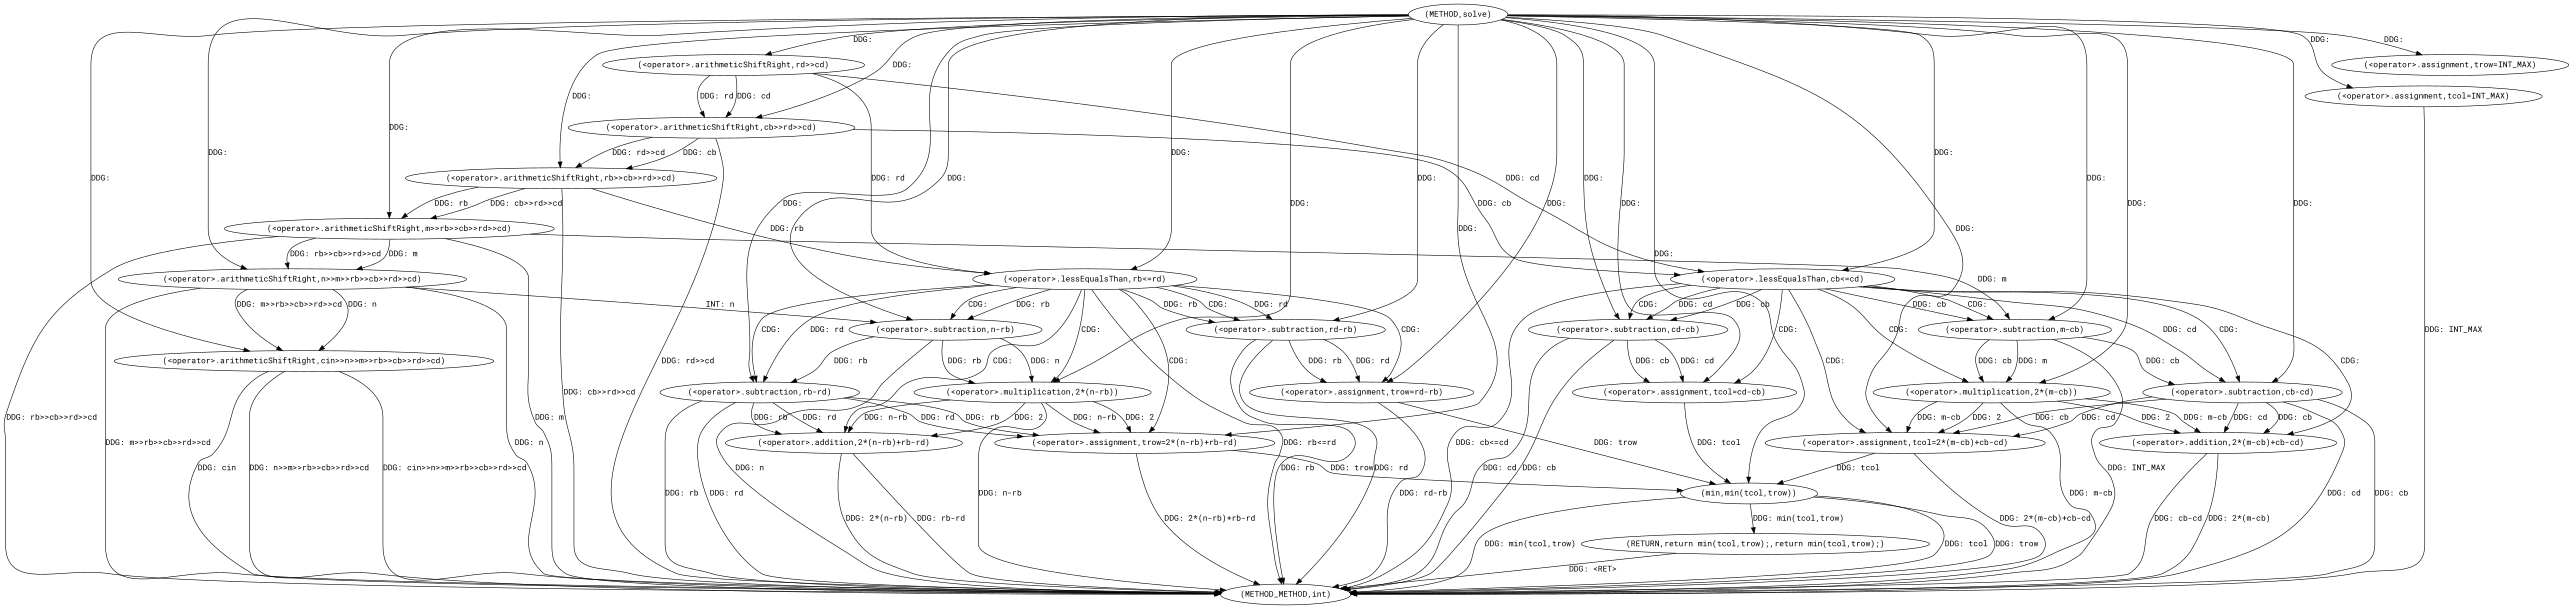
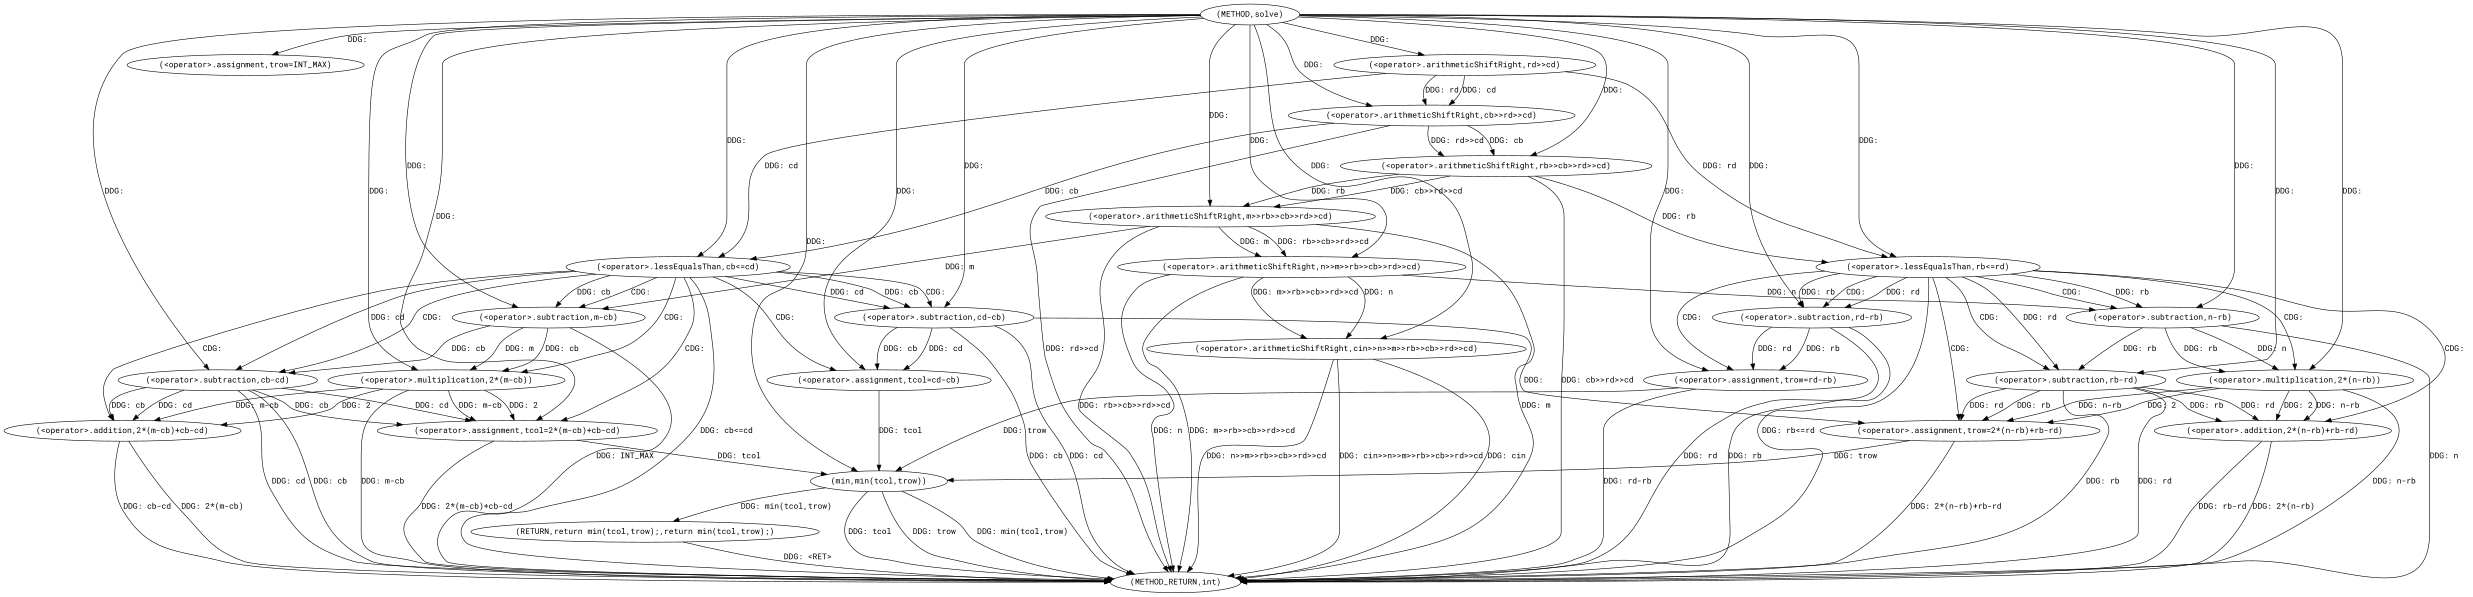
node "(<operator>.assignment,tcol=INT_MAX)": removed
edge "(<operator>.arithmeticShiftRight,n>>m>>rb>>cb>>rd>>cd)" -> "(<operator>.subtraction,n-rb)": label "INT: n" -> "DDG: n"
edge "(METHOD,solve)" -> "(<operator>.assignment,trow=2*(n-rb)+rb-rd)": now "(<operator>.subtraction,cd-cb)" -> "(<operator>.assignment,trow=2*(n-rb)+rb-rd)"
node "(METHOD_METHOD,int)": label "(METHOD_METHOD,int)" -> "(METHOD_RETURN,int)"
